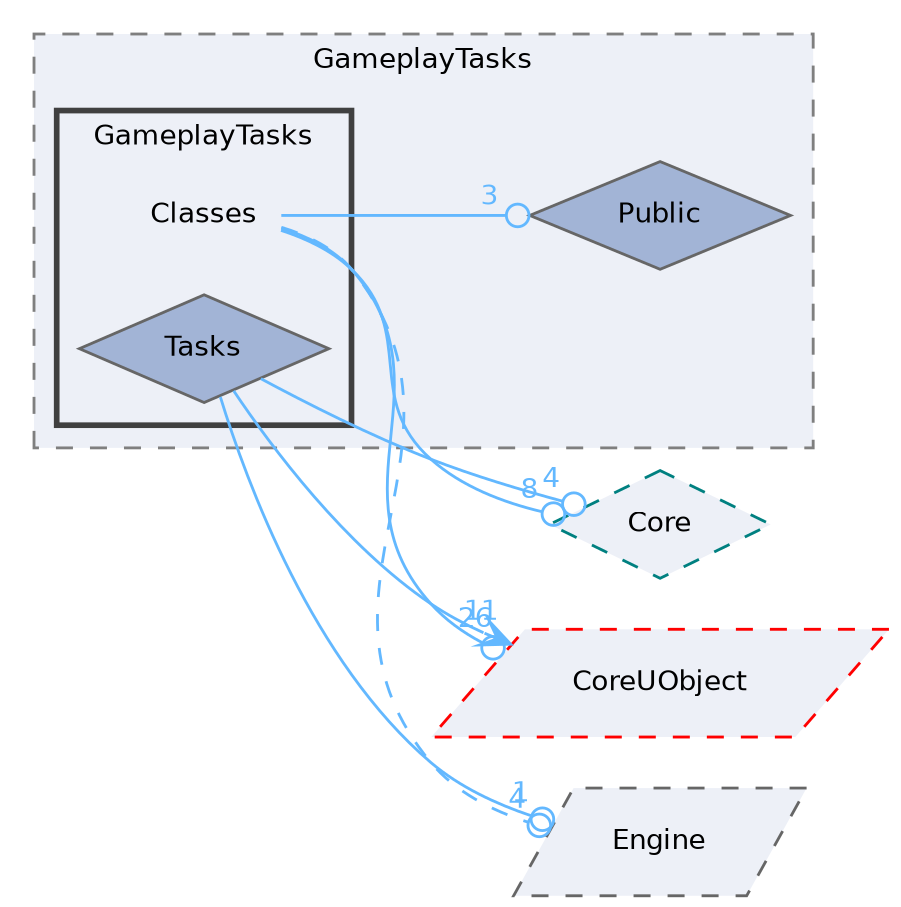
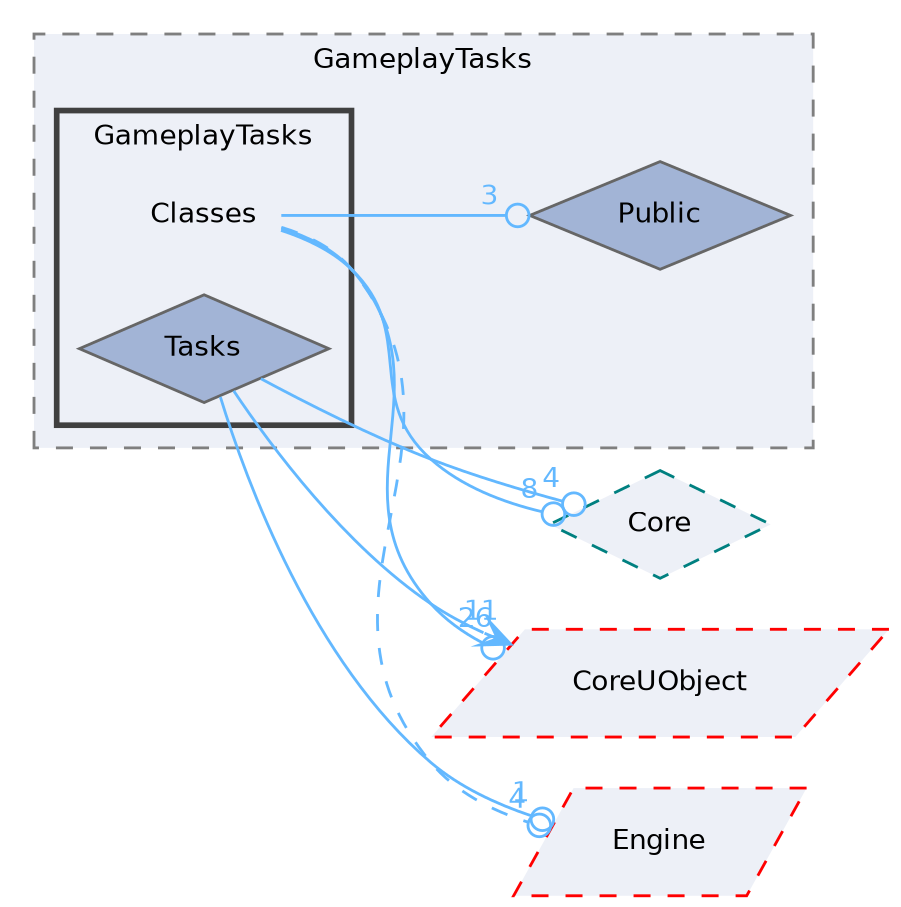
node "Engine": color gray40 -> red
